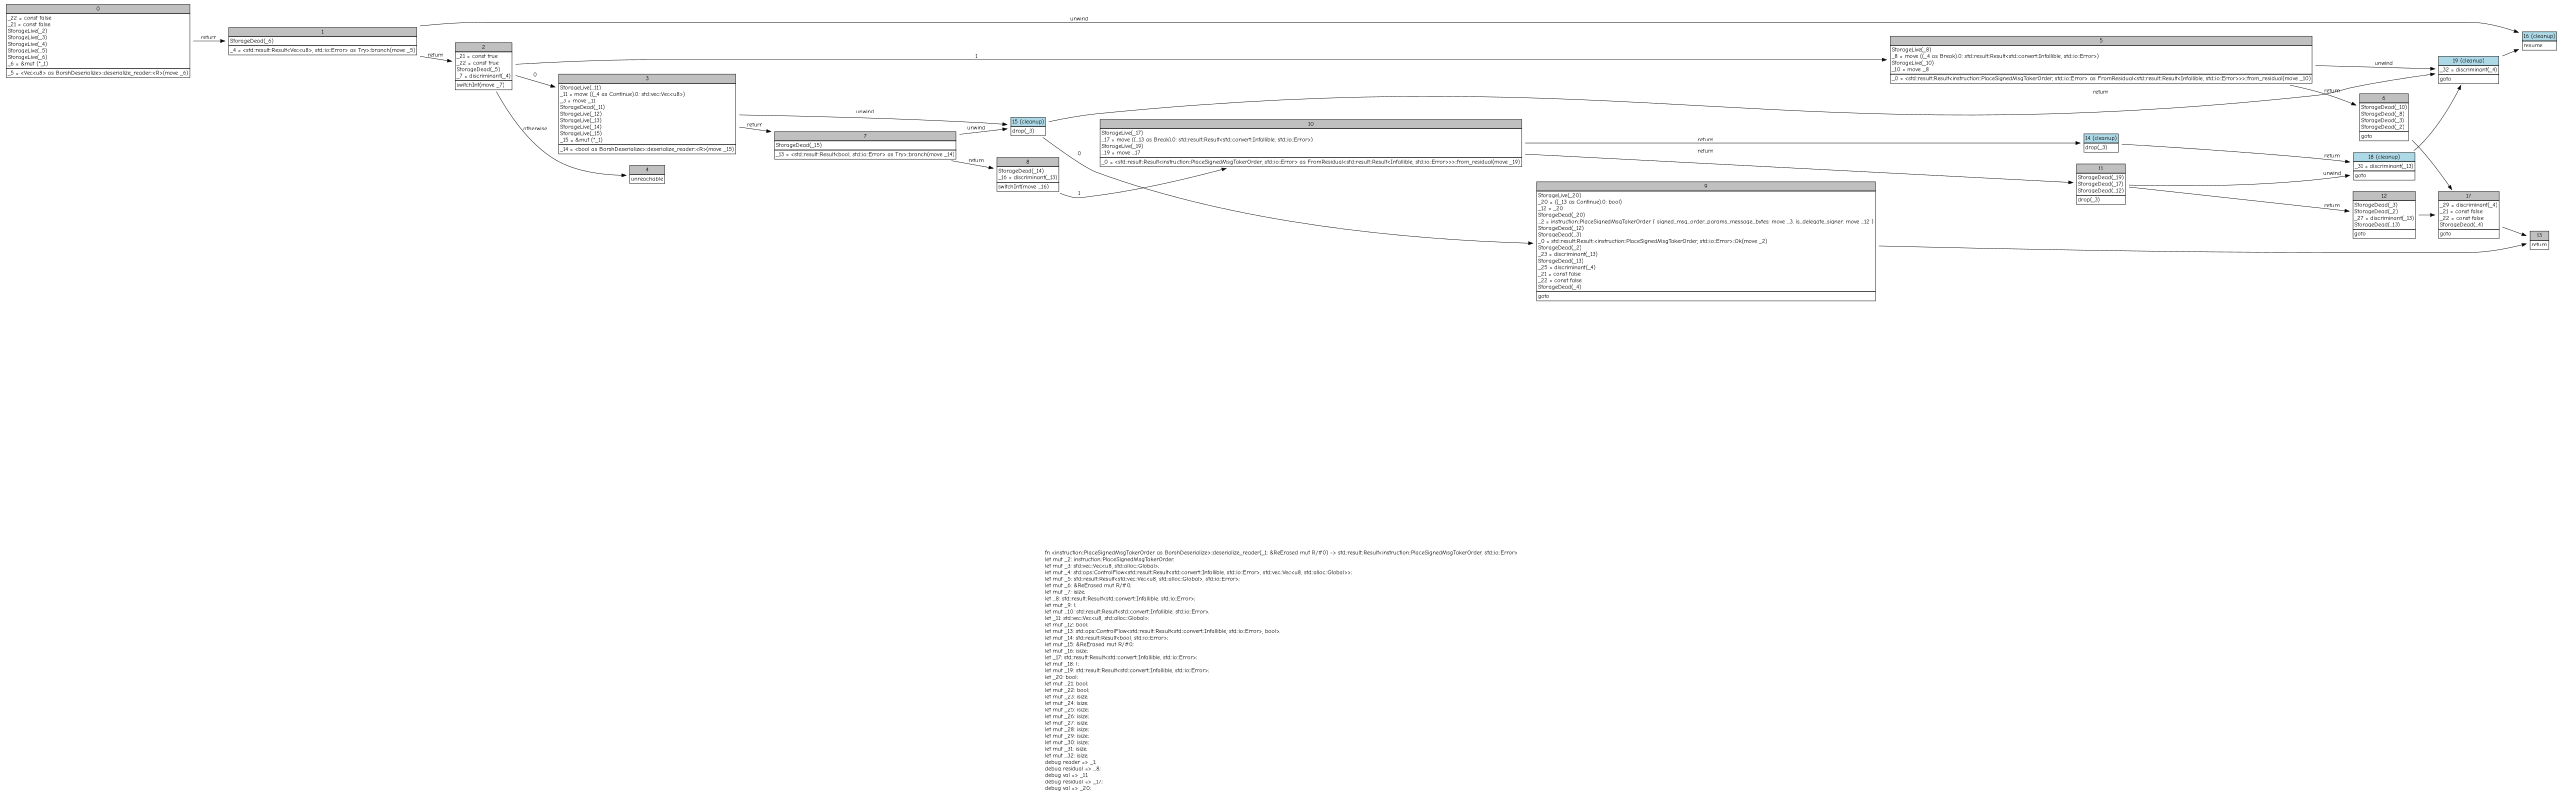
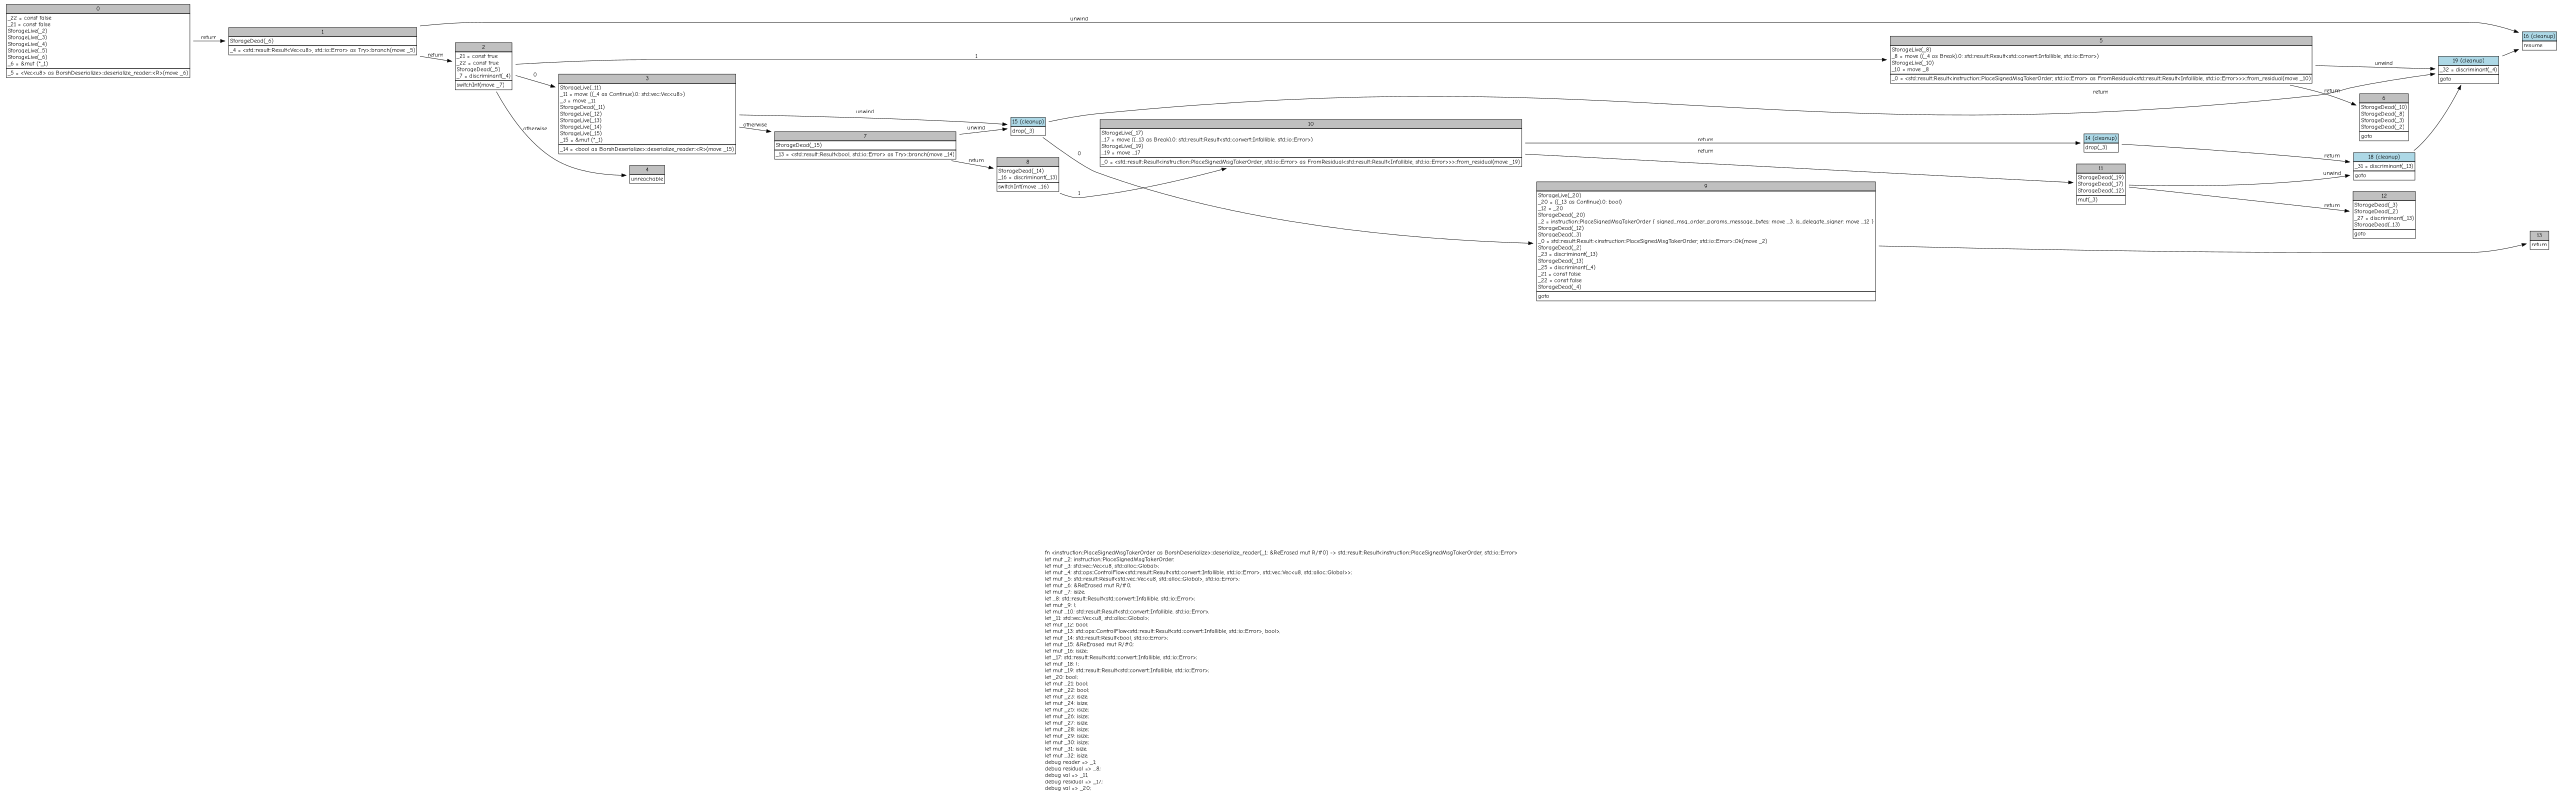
edge "3" -> "7": label "return" -> "otherwise"
node "11": text "drop(_3)" -> "mut(_3)"
node "17": removed
